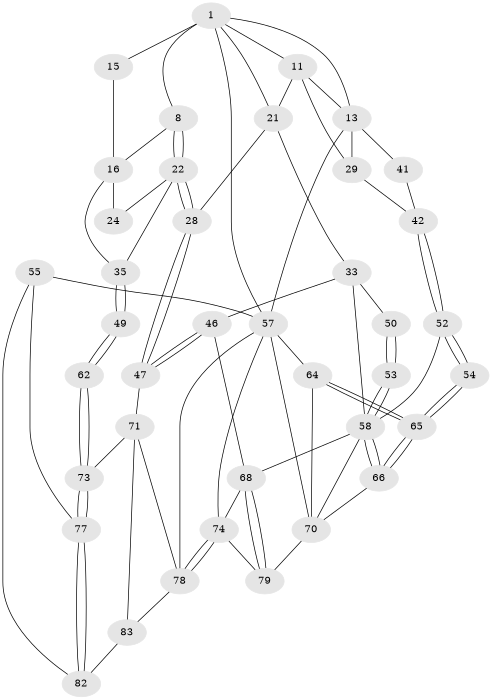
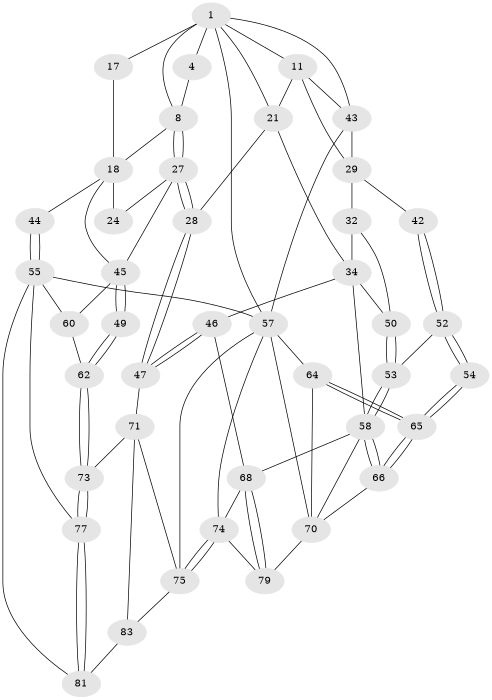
node "15": label "15" -> "17"
node "4": added
node "13": label "13" -> "43"
node "16": label "16" -> "18"
node "22": label "22" -> "27"
node "41": removed
node "44": added
node "32": added
node "35": label "35" -> "45"
node "33": label "33" -> "34"
node "60": added
edge "52" -- "58": now "52" -- "53"
node "78": label "78" -> "75"
node "82": label "82" -> "81"
